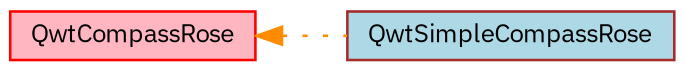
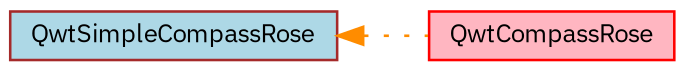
edge "QwtSimpleCompassRose" -> "QwtCompassRose": reversed
